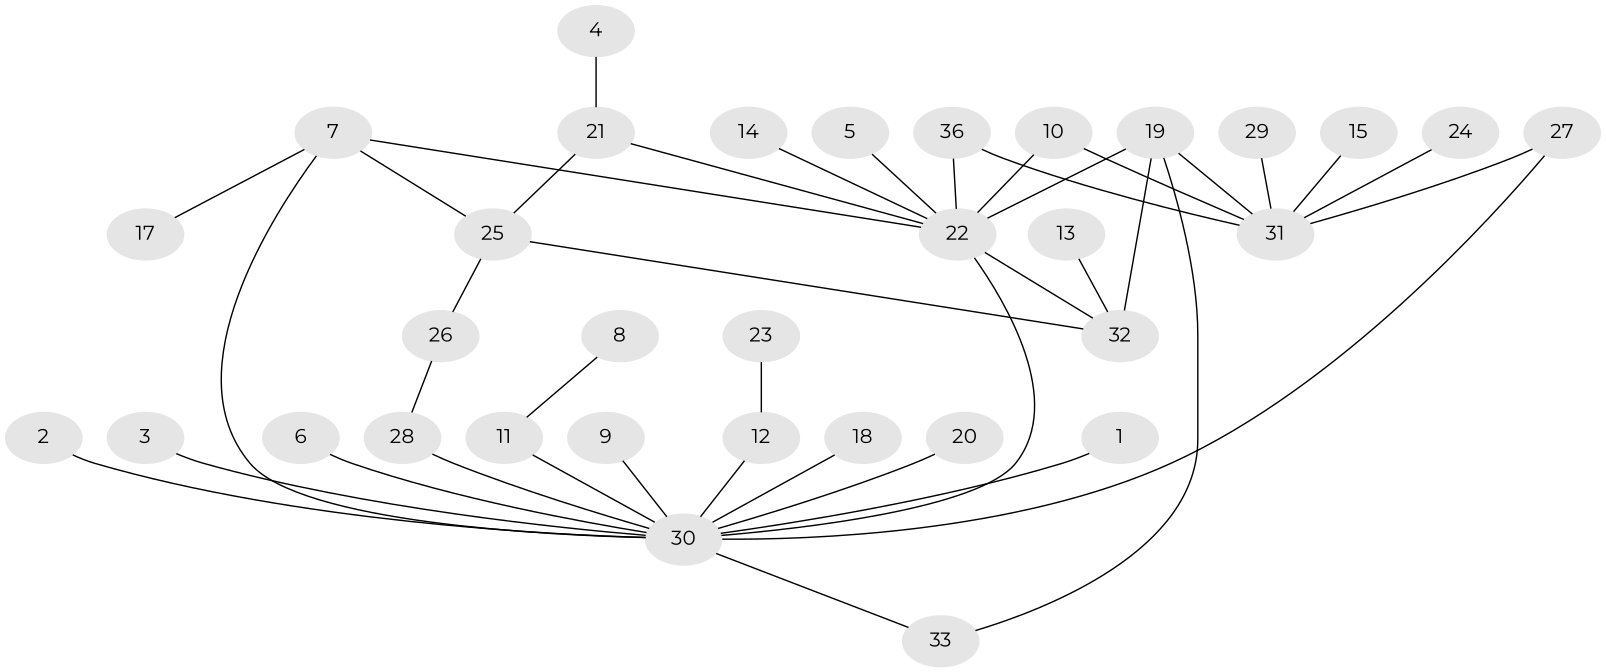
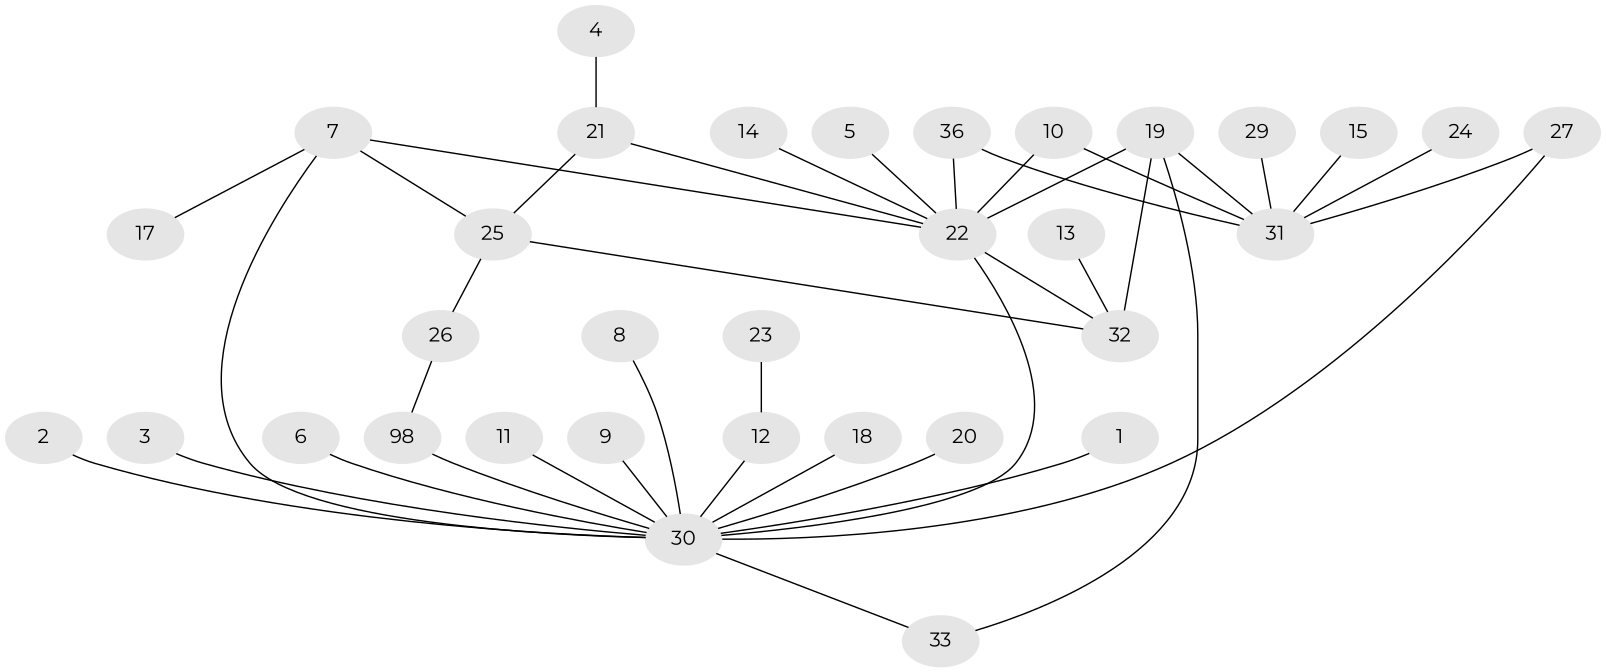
edge "8" -- "11": now "8" -- "30"
node "28": label "28" -> "98"
